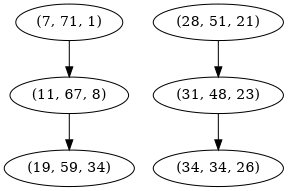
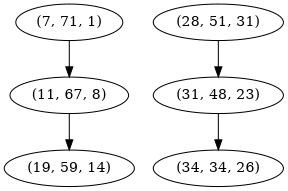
node "(28, 51, 21)": label "(28, 51, 21)" -> "(28, 51, 31)"
node "(19, 59, 34)": label "(19, 59, 34)" -> "(19, 59, 14)"
